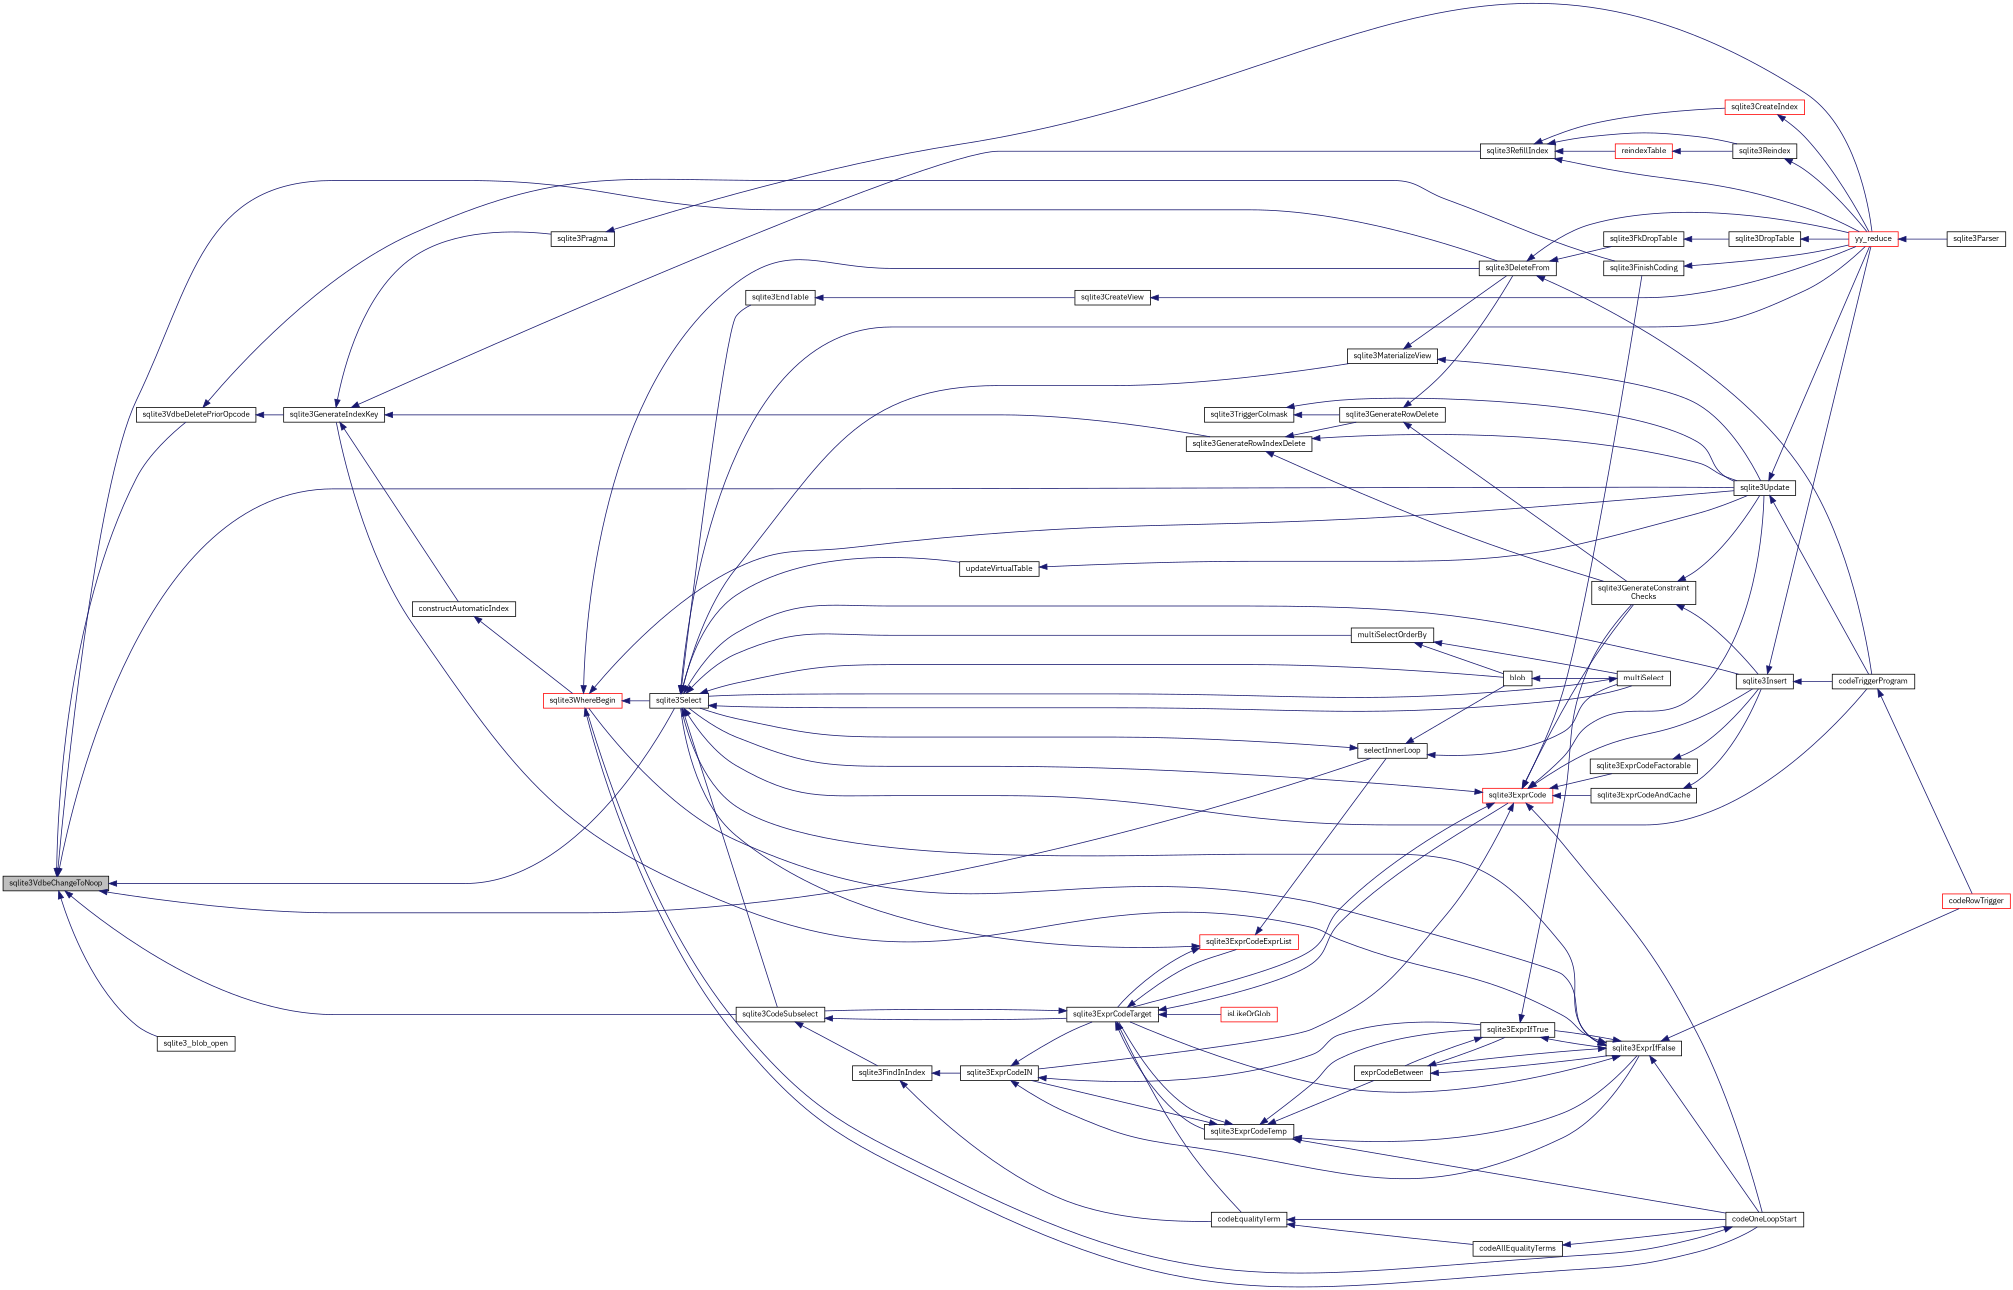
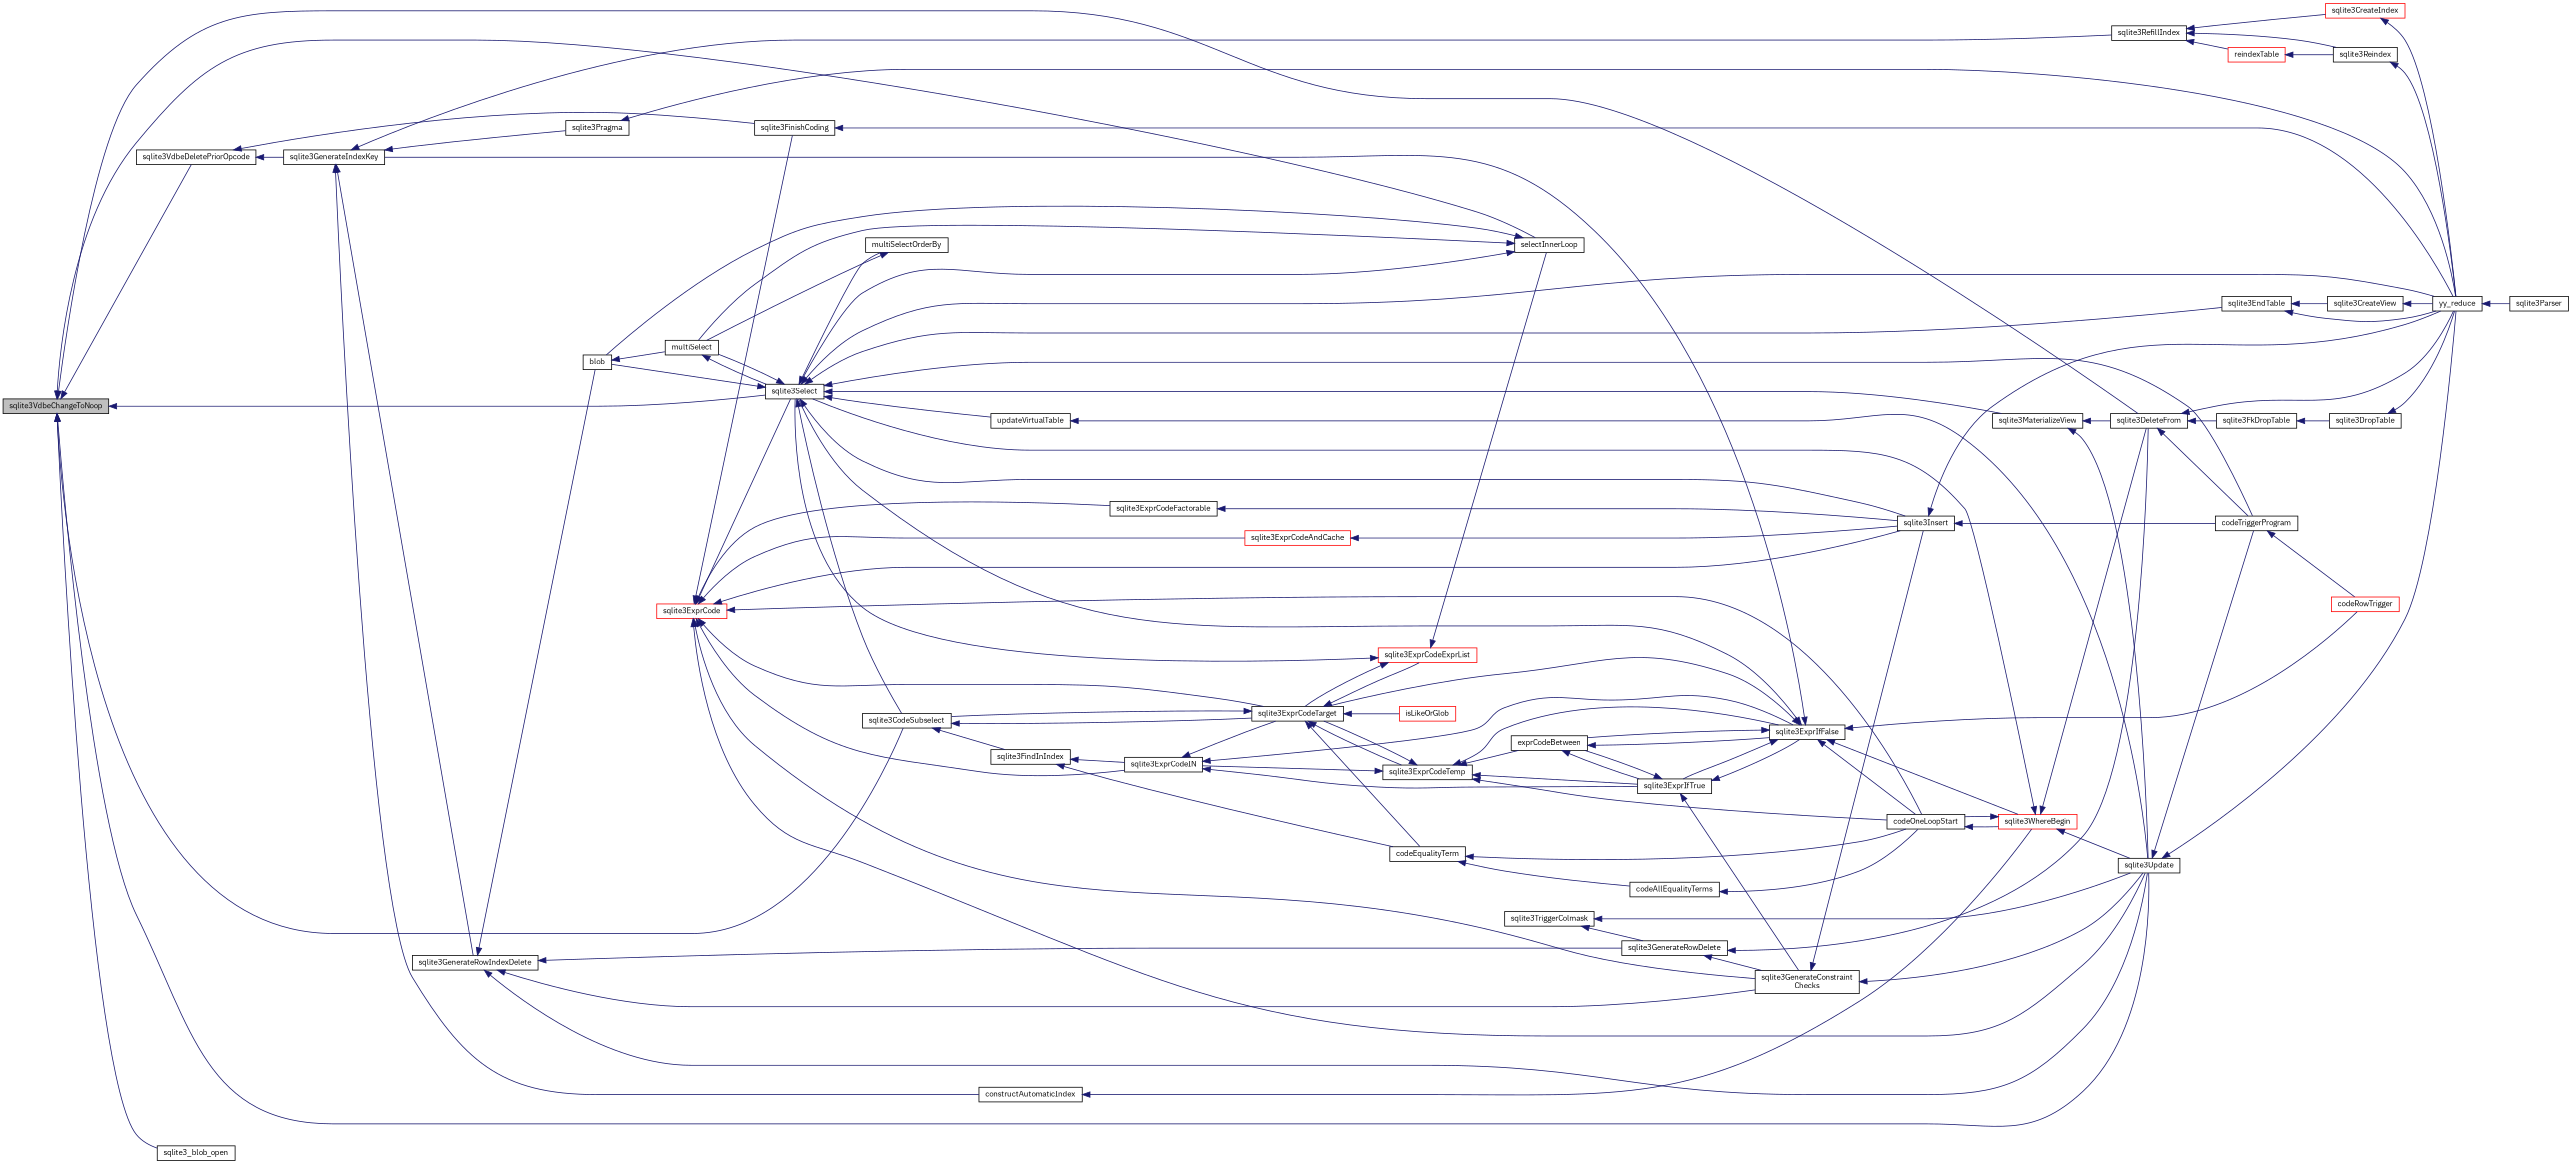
edge "yy_reduce" -> "sqlite3RefillIndex": now "yy_reduce" -> "sqlite3EndTable"
node "yy_reduce": color red -> black
edge "blob" -> "multiSelectOrderBy": now "blob" -> "sqlite3GenerateRowIndexDelete"
node "sqlite3ExprCodeAndCache": color black -> red
edge "sqlite3ExprCode" -> "sqlite3ExprCodeTarget": removed
